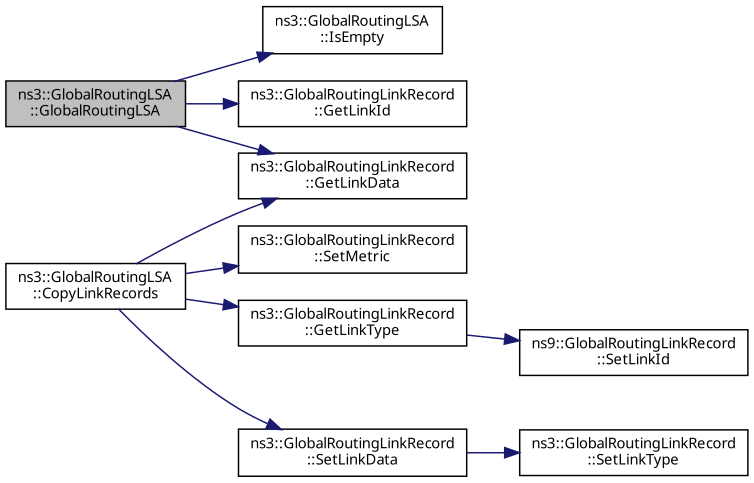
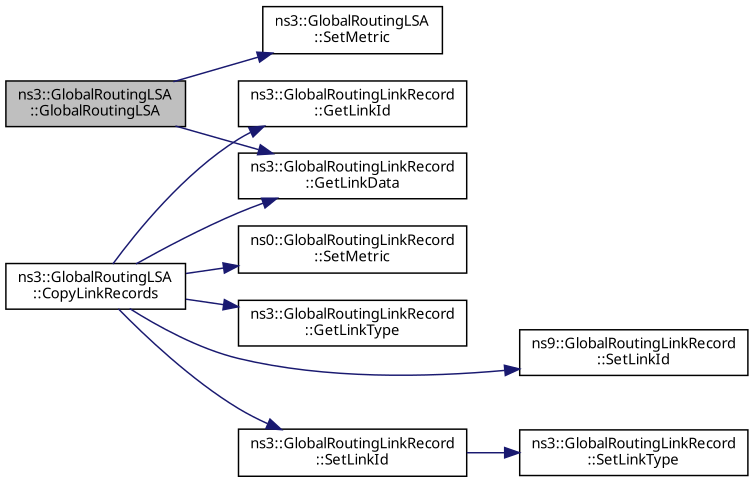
node "ns3::GlobalRoutingLSA ::IsEmpty": label "ns3::GlobalRoutingLSA ::IsEmpty" -> "ns3::GlobalRoutingLSA ::SetMetric"
edge "ns3::GlobalRoutingLSA ::GlobalRoutingLSA" -> "ns3::GlobalRoutingLinkRecord ::GetLinkId": now "ns3::GlobalRoutingLSA ::CopyLinkRecords" -> "ns3::GlobalRoutingLinkRecord ::GetLinkId"
node "ns3::GlobalRoutingLinkRecord ::SetMetric": label "ns3::GlobalRoutingLinkRecord ::SetMetric" -> "ns0::GlobalRoutingLinkRecord ::SetMetric"
edge "ns3::GlobalRoutingLinkRecord ::GetLinkType" -> "ns9::GlobalRoutingLinkRecord ::SetLinkId": now "ns3::GlobalRoutingLSA ::CopyLinkRecords" -> "ns9::GlobalRoutingLinkRecord ::SetLinkId"
node "ns3::GlobalRoutingLinkRecord ::SetLinkData": label "ns3::GlobalRoutingLinkRecord ::SetLinkData" -> "ns3::GlobalRoutingLinkRecord ::SetLinkId"
